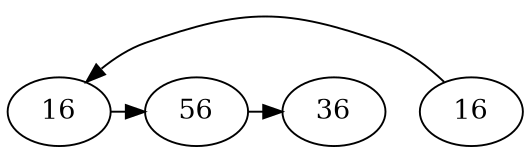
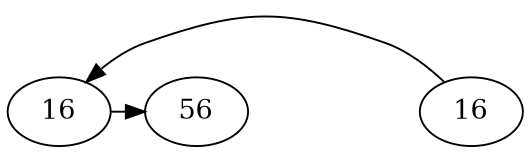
node "36": removed
